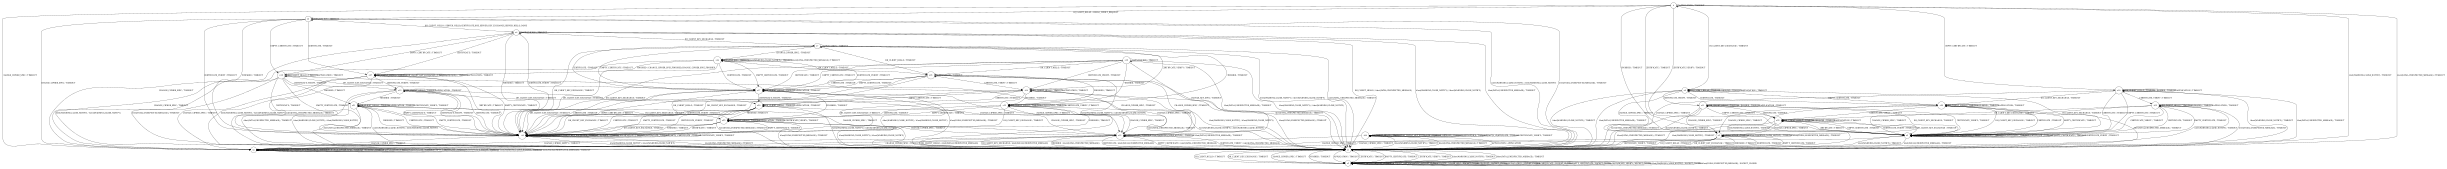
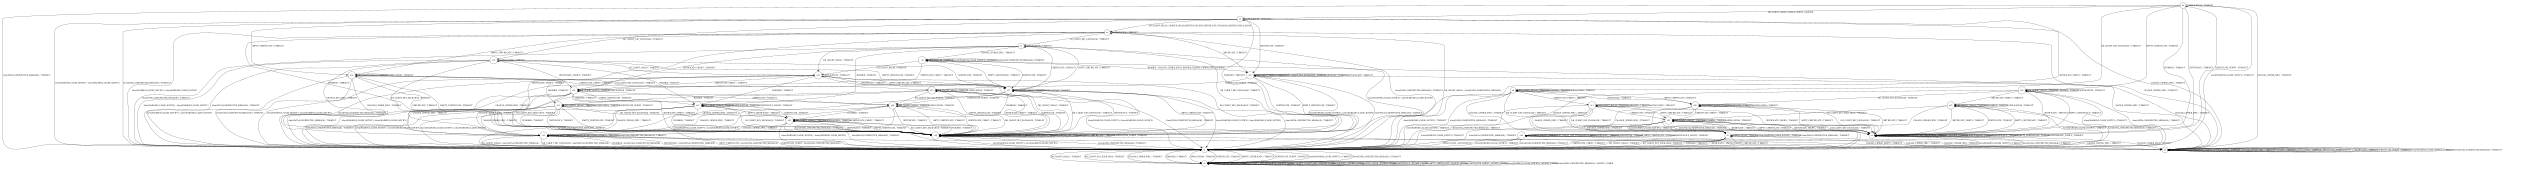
edge "s2" -> "s13": added, label "DH_CLIENT_KEY_EXCHANGE / TIMEOUT"
edge "s16" -> "s14": removed, label "DH_CLIENT_KEY_EXCHANGE / TIMEOUT"
